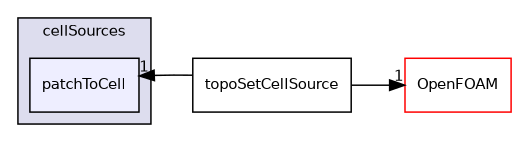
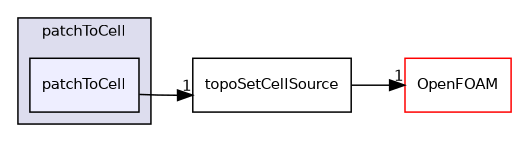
cluster "cellSources": label "cellSources" -> "patchToCell"
edge "topoSetCellSource" -> "patchToCell": reversed
